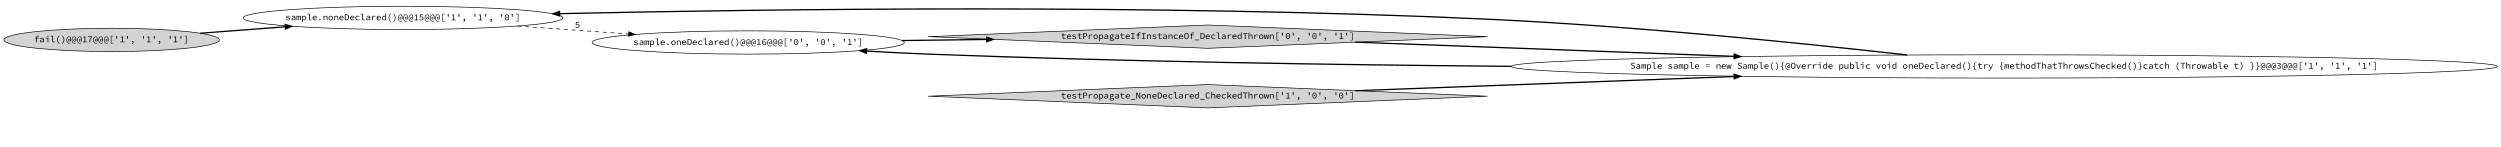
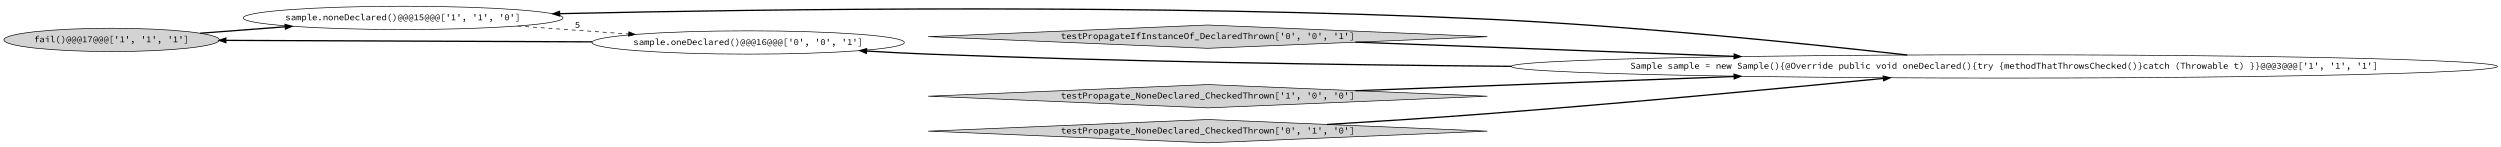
edge "sample.oneDeclared()@@@16@@@['0', '0', '1']" -> "testPropagateIfInstanceOf_DeclaredThrown['0', '0', '1']": now "sample.oneDeclared()@@@16@@@['0', '0', '1']" -> "fail()@@@17@@@['1', '1', '1']"
node "testPropagate_NoneDeclared_CheckedThrown['0', '1', '0']": added
